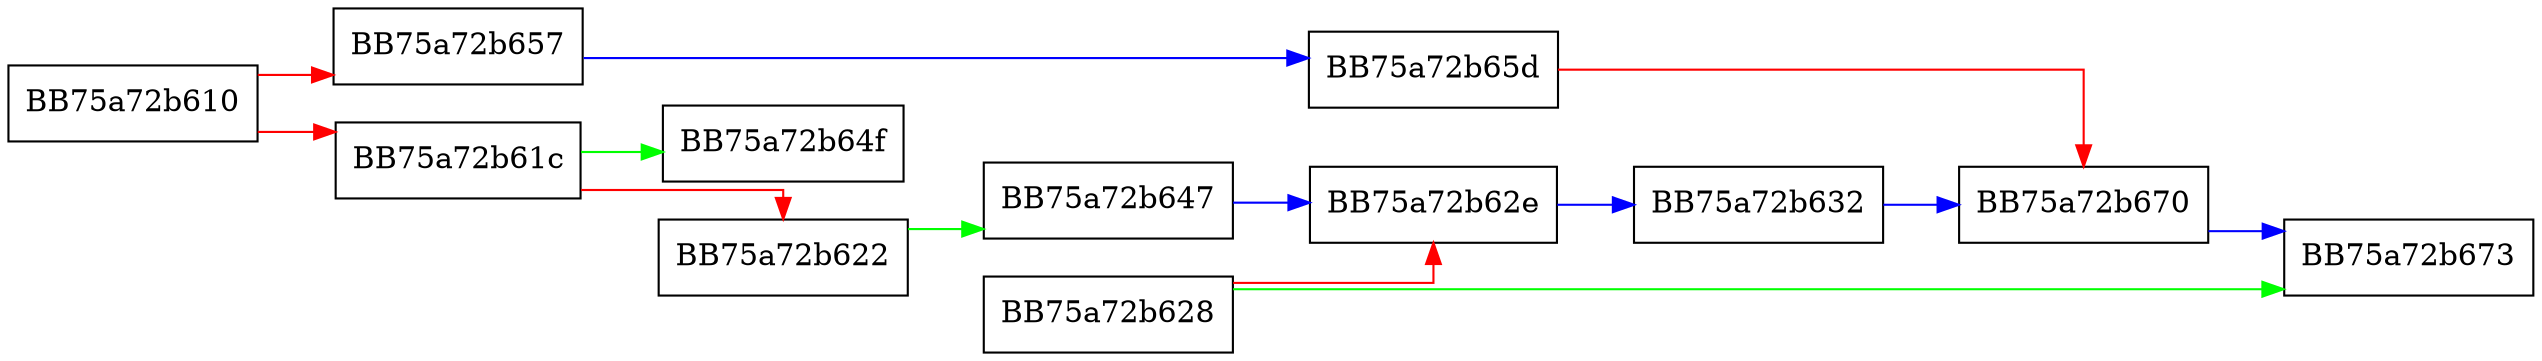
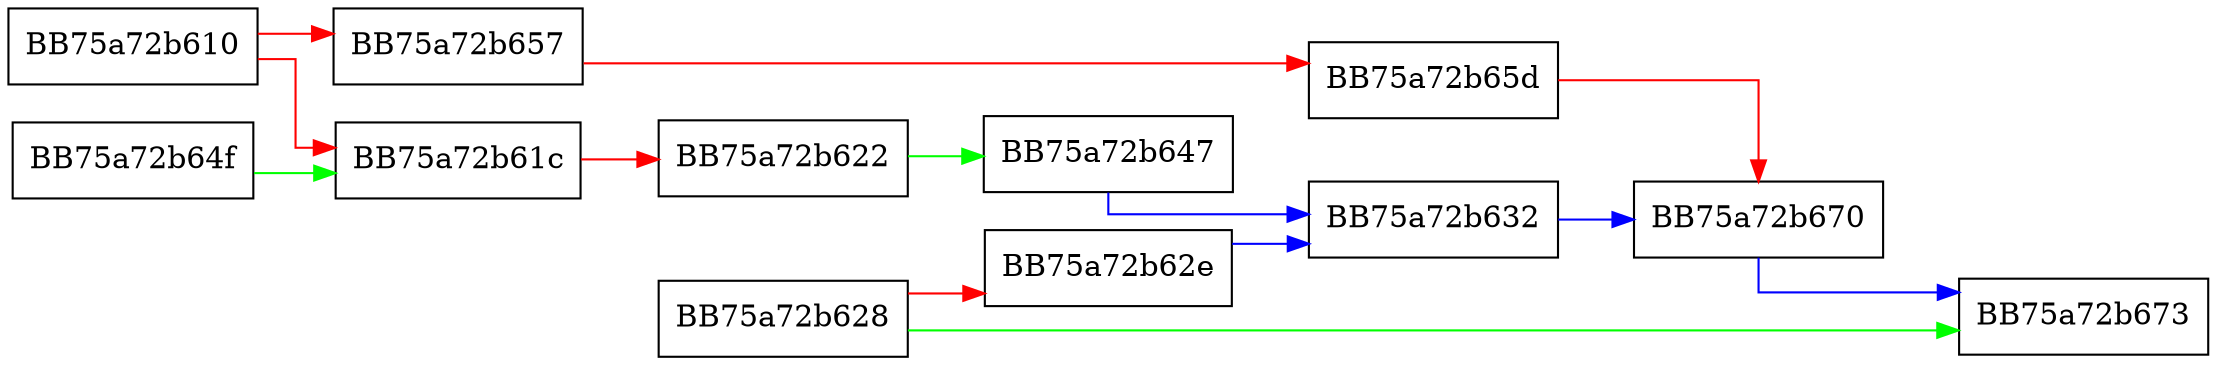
edge "BB75a72b657" -> "BB75a72b65d": color blue -> red
edge "BB75a72b61c" -> "BB75a72b64f": reversed
edge "BB75a72b647" -> "BB75a72b62e": now "BB75a72b647" -> "BB75a72b632"
